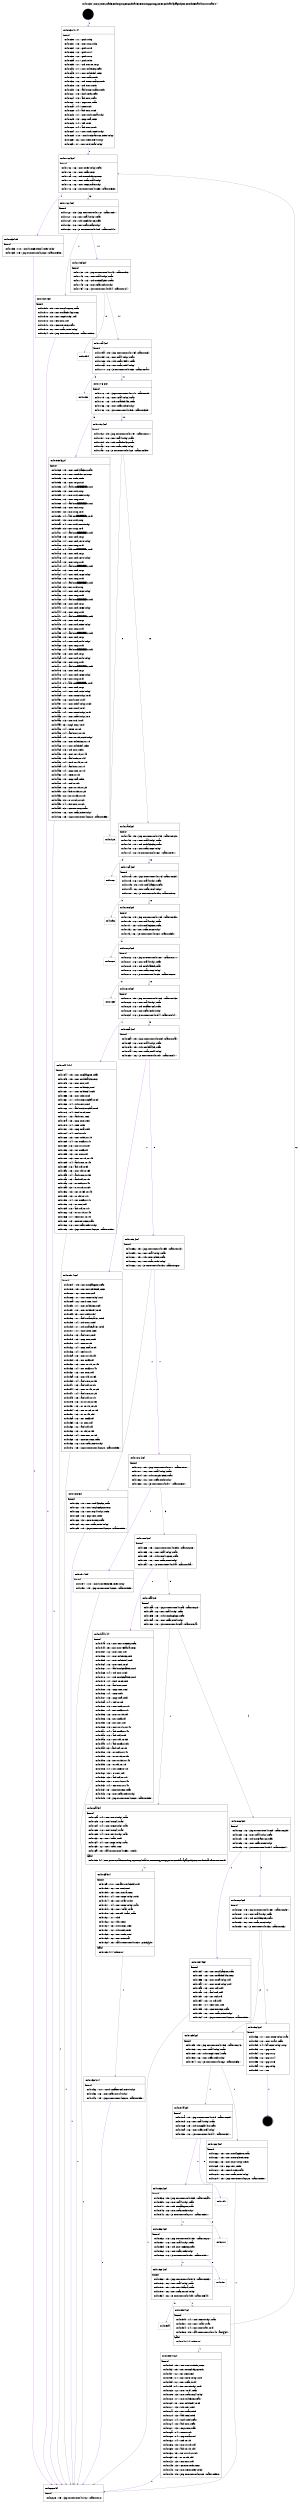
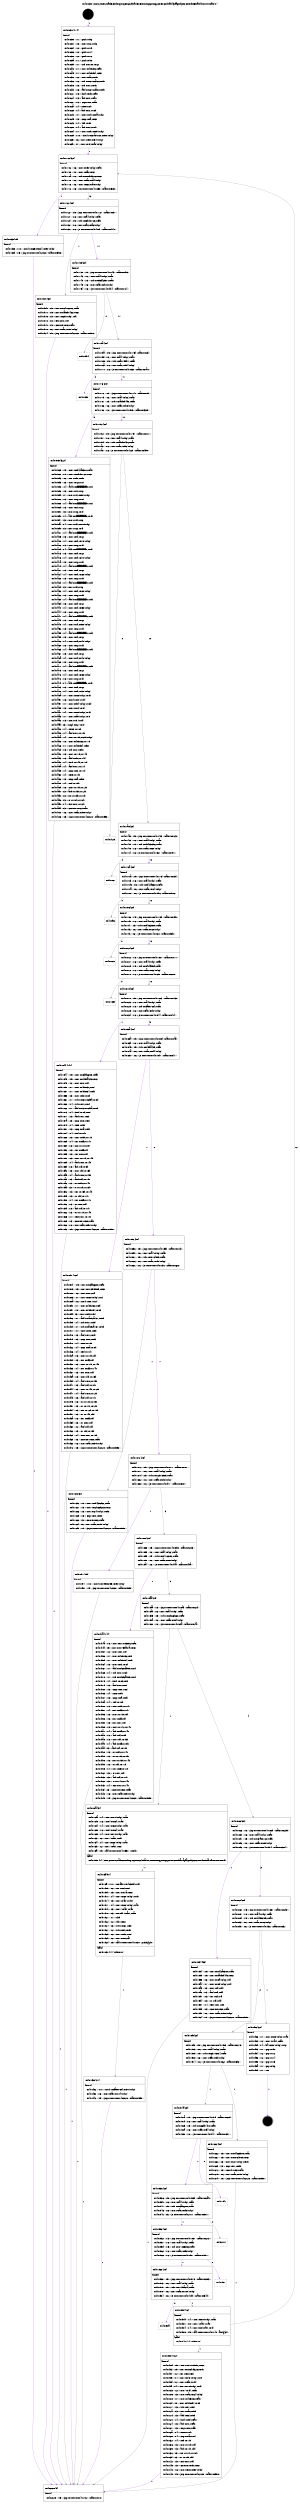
edge "0x4017e6 [28]" -> "0x401802 [28]": added, label "10"
